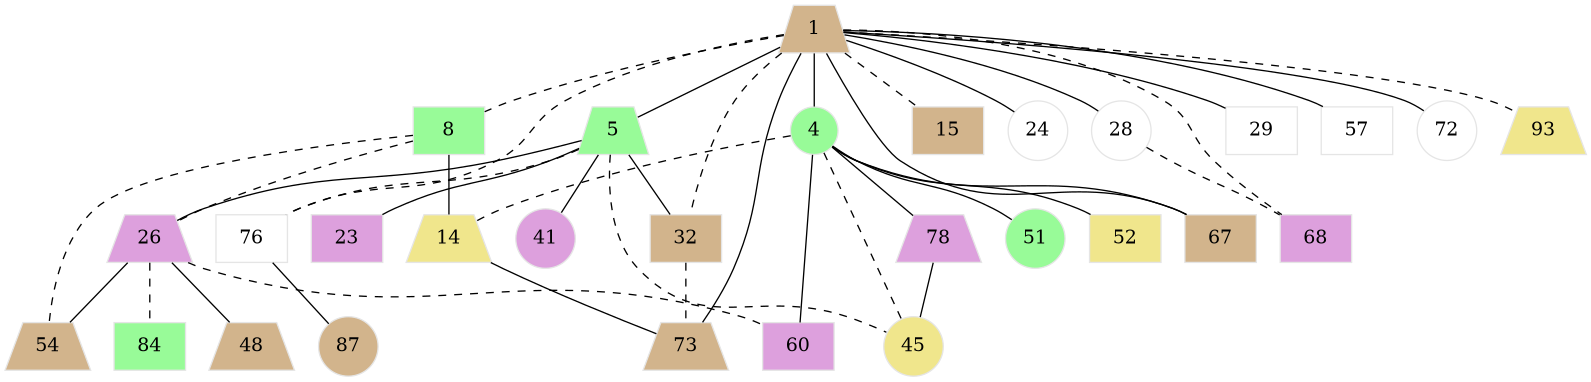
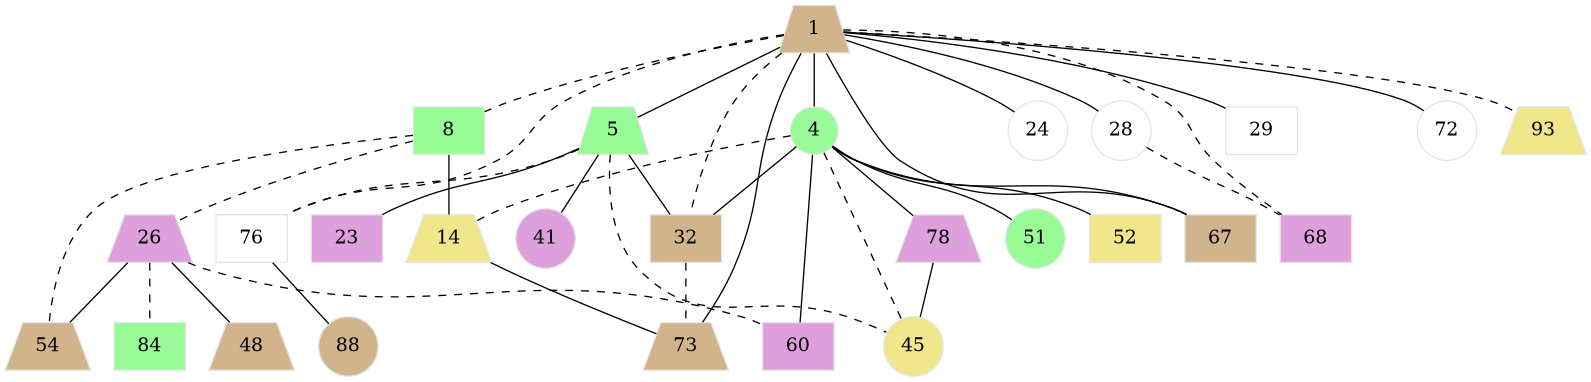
node "15": removed
node "57": removed
edge "5" -- "26": removed
edge "4" -- "32": added
node "87": label "87" -> "88"
